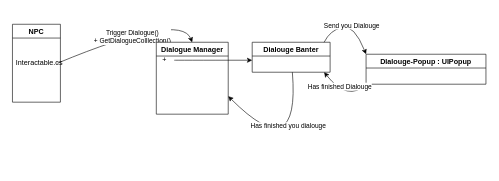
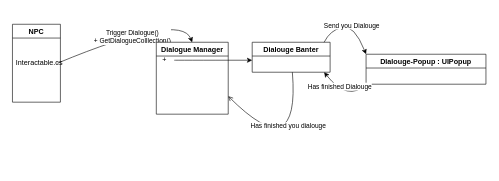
edge "Dialouge Banter" -> "Dialogue Manager": arrowhead classic -> open
